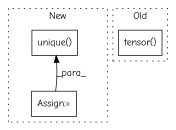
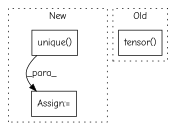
edge "Assign:=" -> "unique()": reversed
